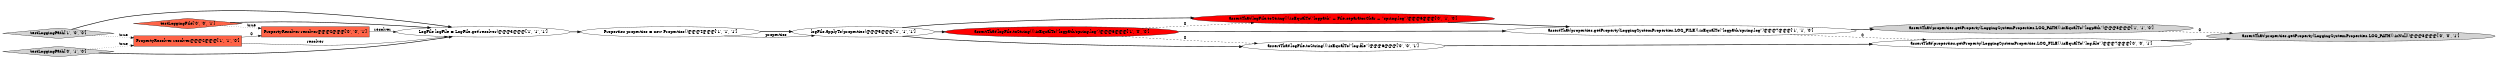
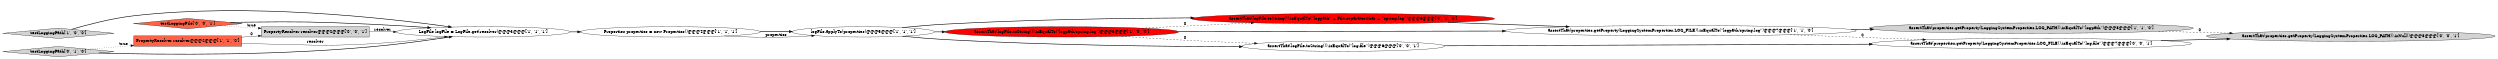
node "PropertyResolver resolver@@@2@@@['0', '0', '1']": fillcolor tomato -> lightgray
edge "testLoggingPath['1', '0', '0']" -> "PropertyResolver resolver@@@2@@@['1', '1', '0']": removed, label "true"
